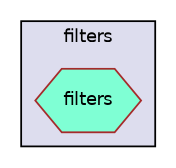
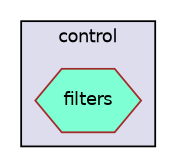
cluster "filters": label "filters" -> "control"
